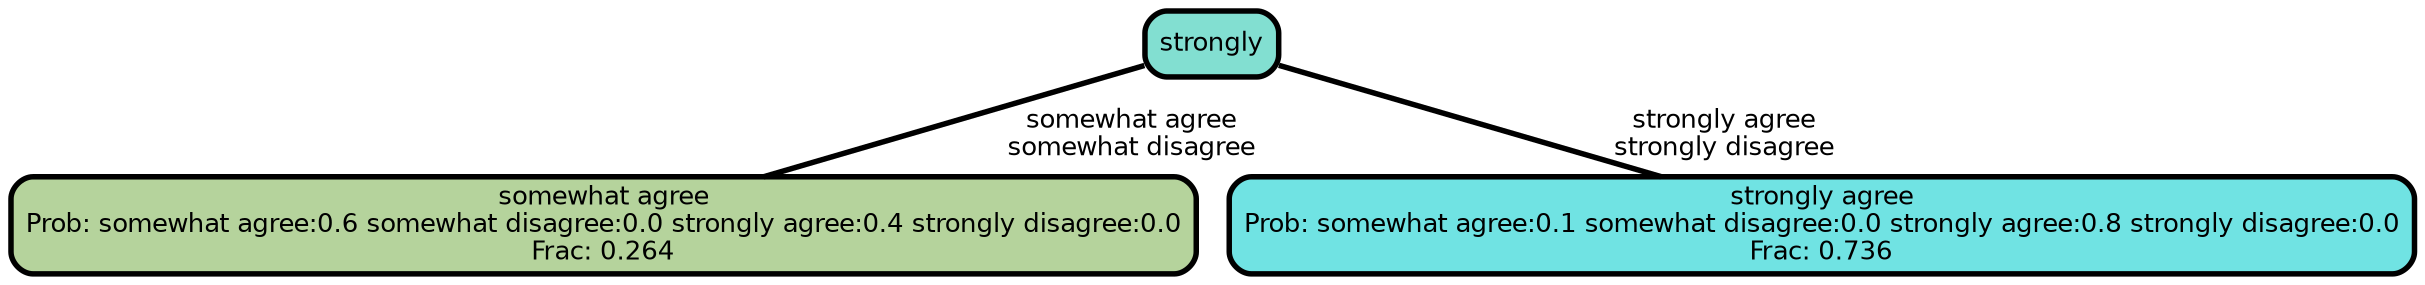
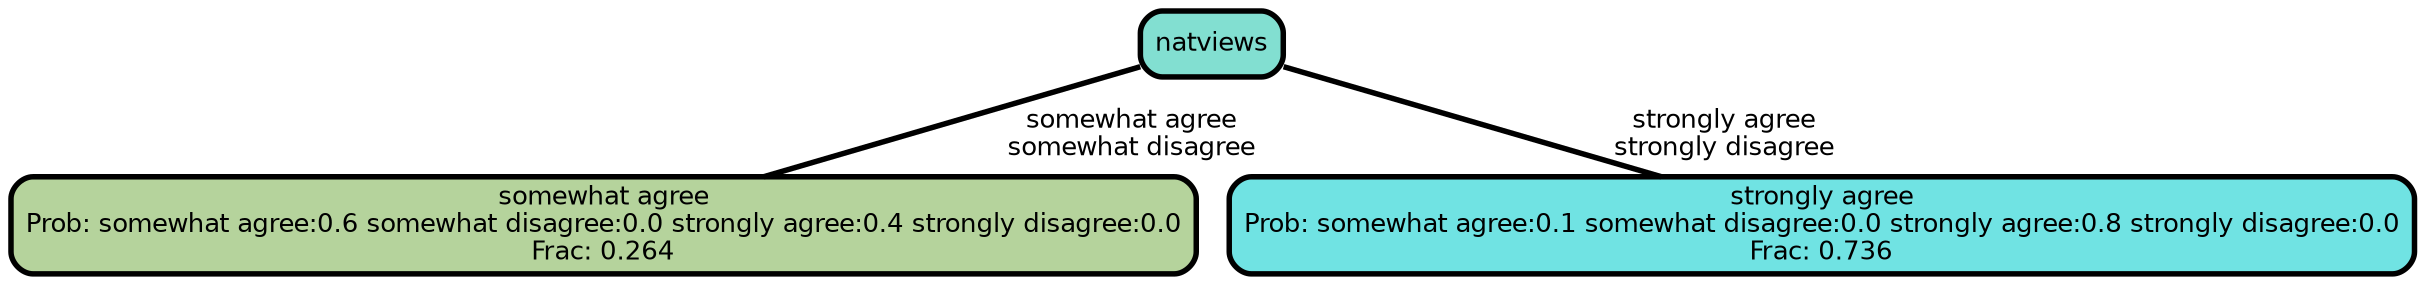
node "strongly": label "strongly" -> "natviews"
